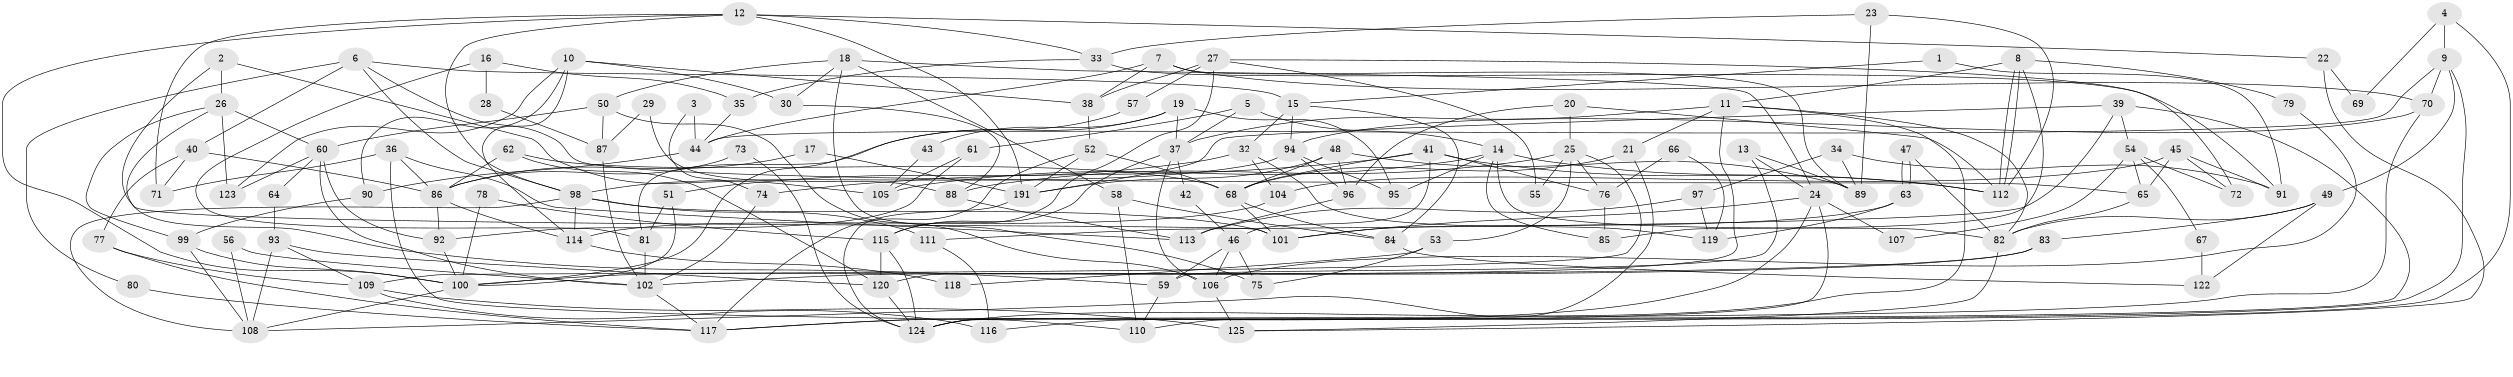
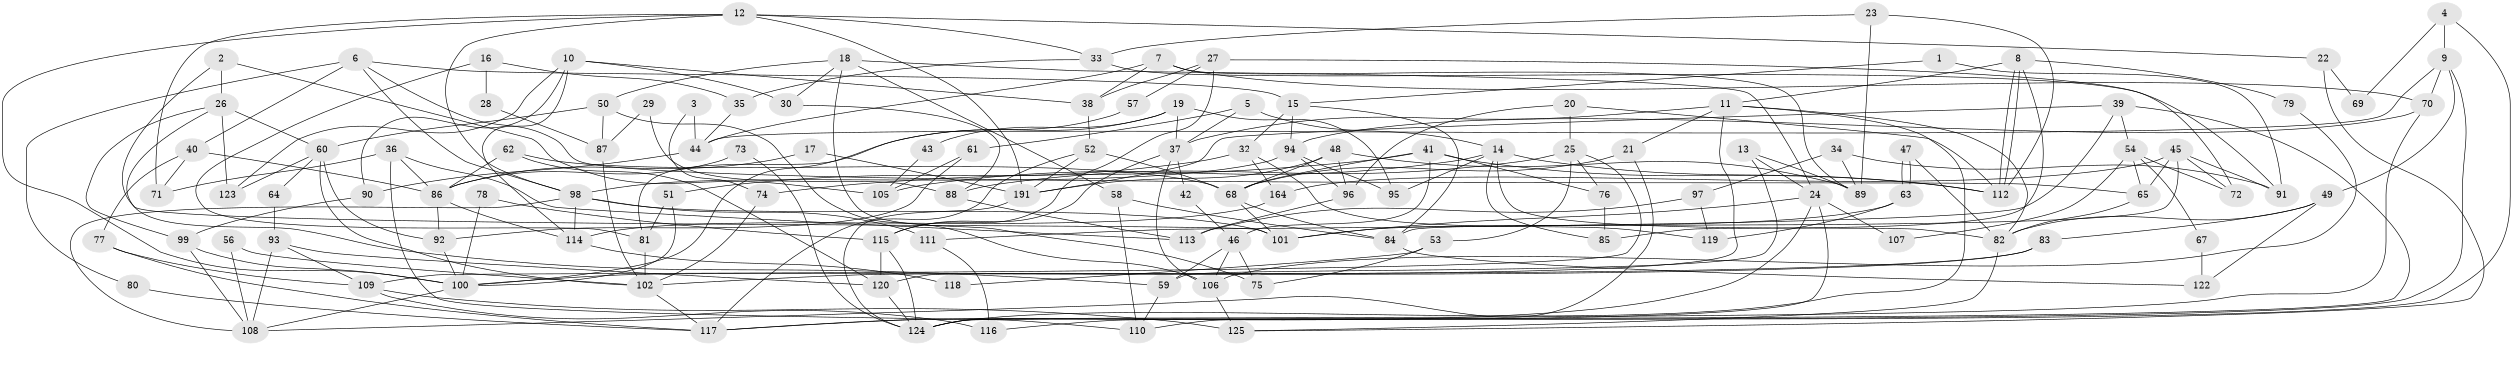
node "66": removed
node "104": label "104" -> "164"
node "55": removed
edge "45" -- "84": added
